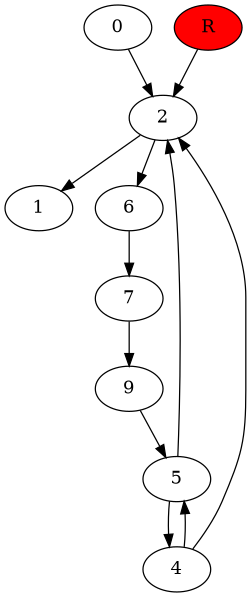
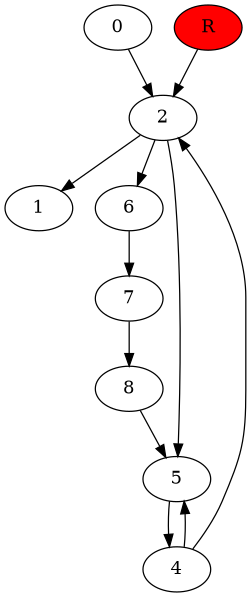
edge "5" -> "2": reversed
node "9": label "9" -> "8"
